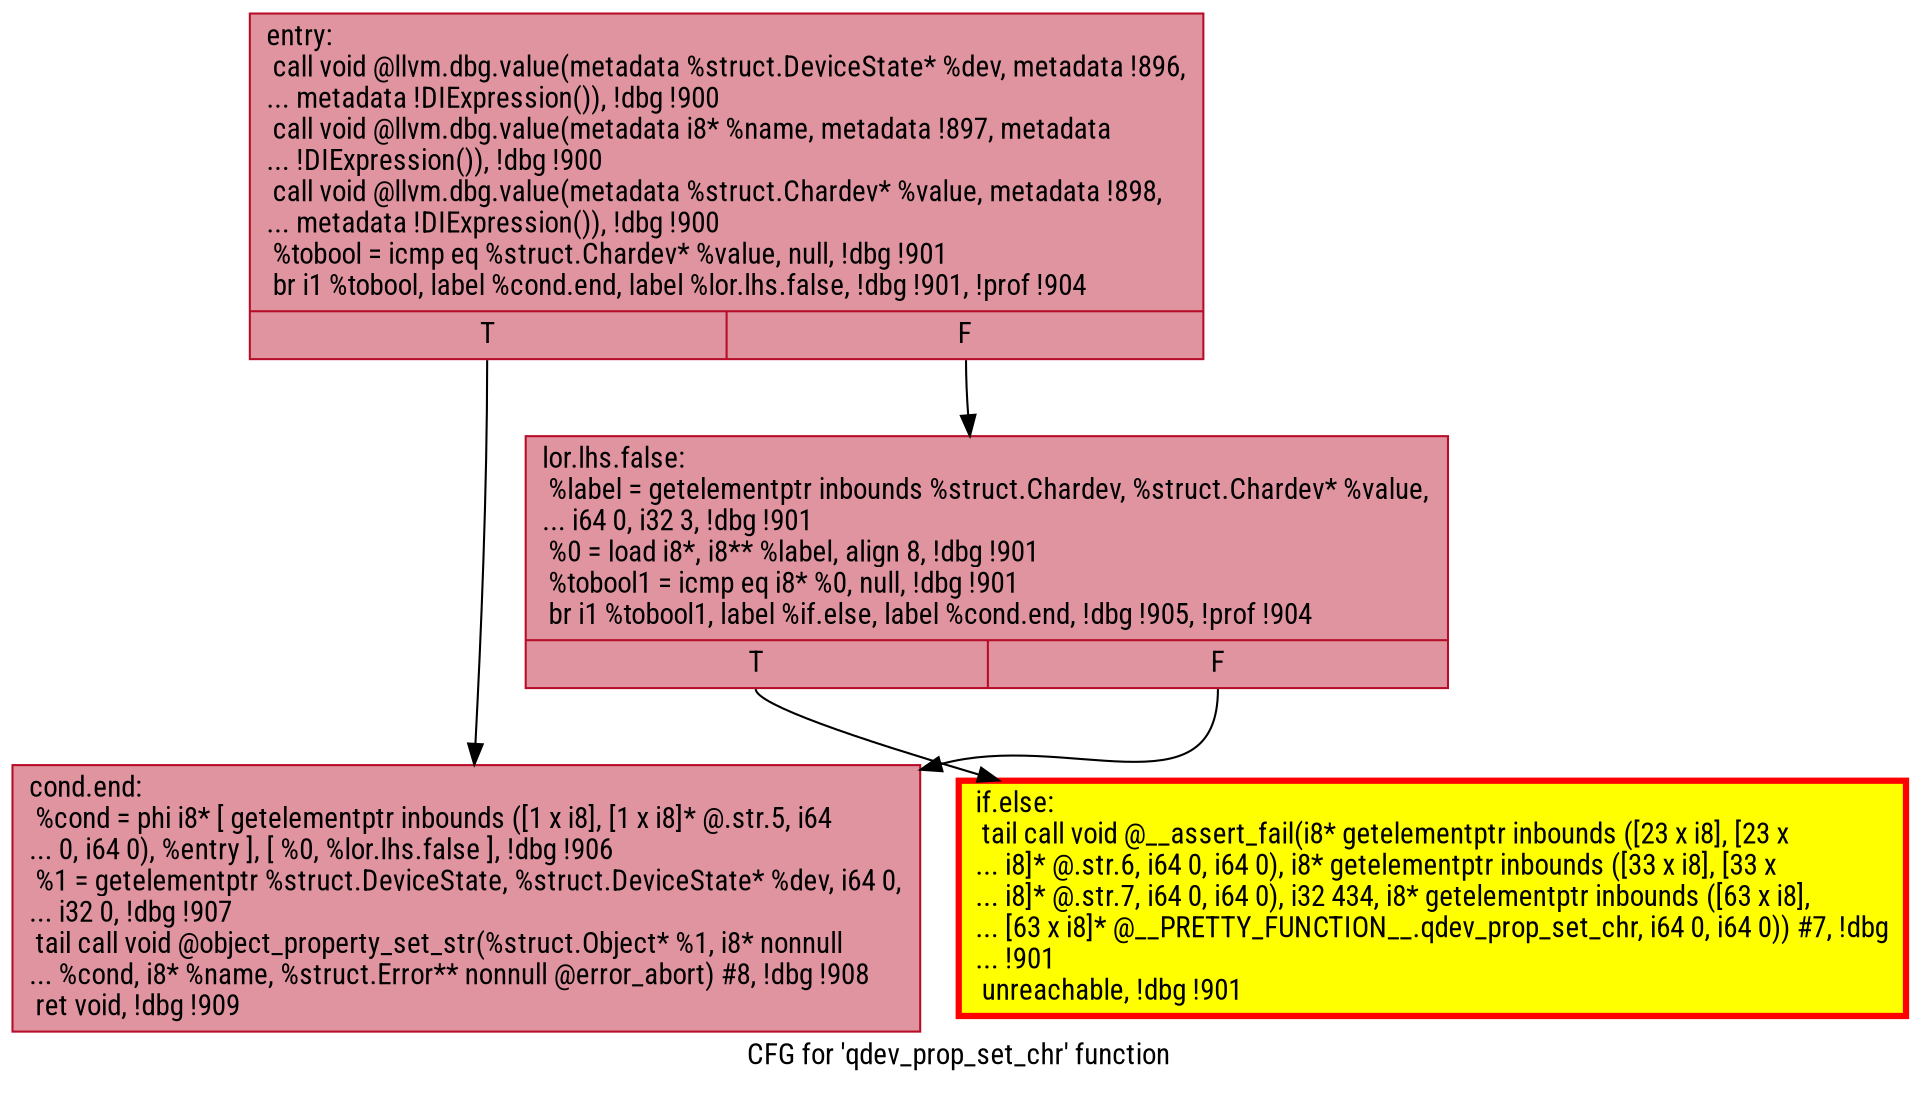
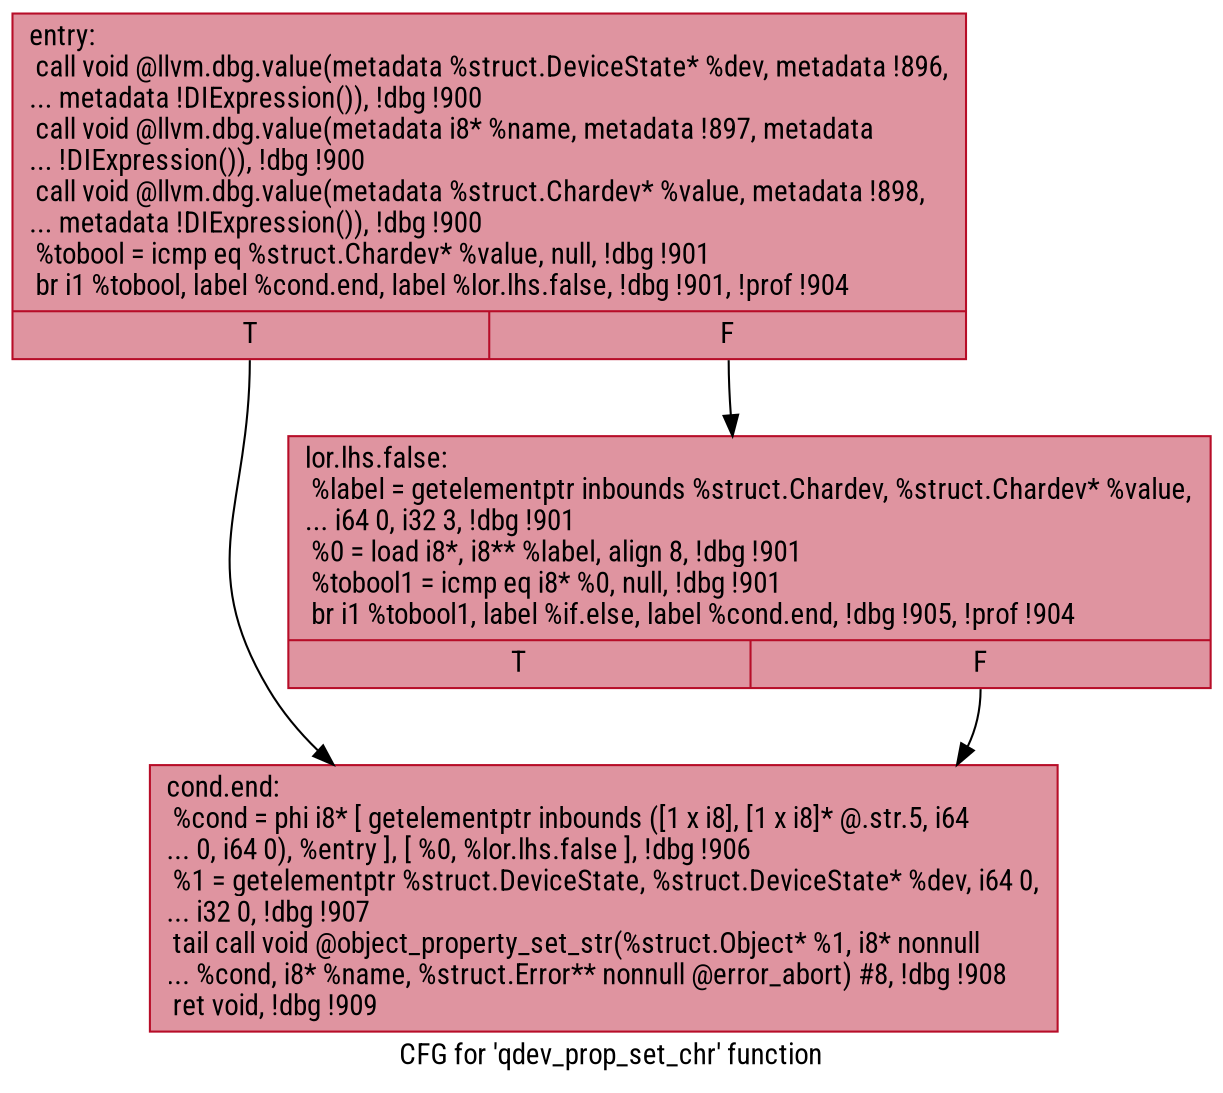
node "if.else:": removed
